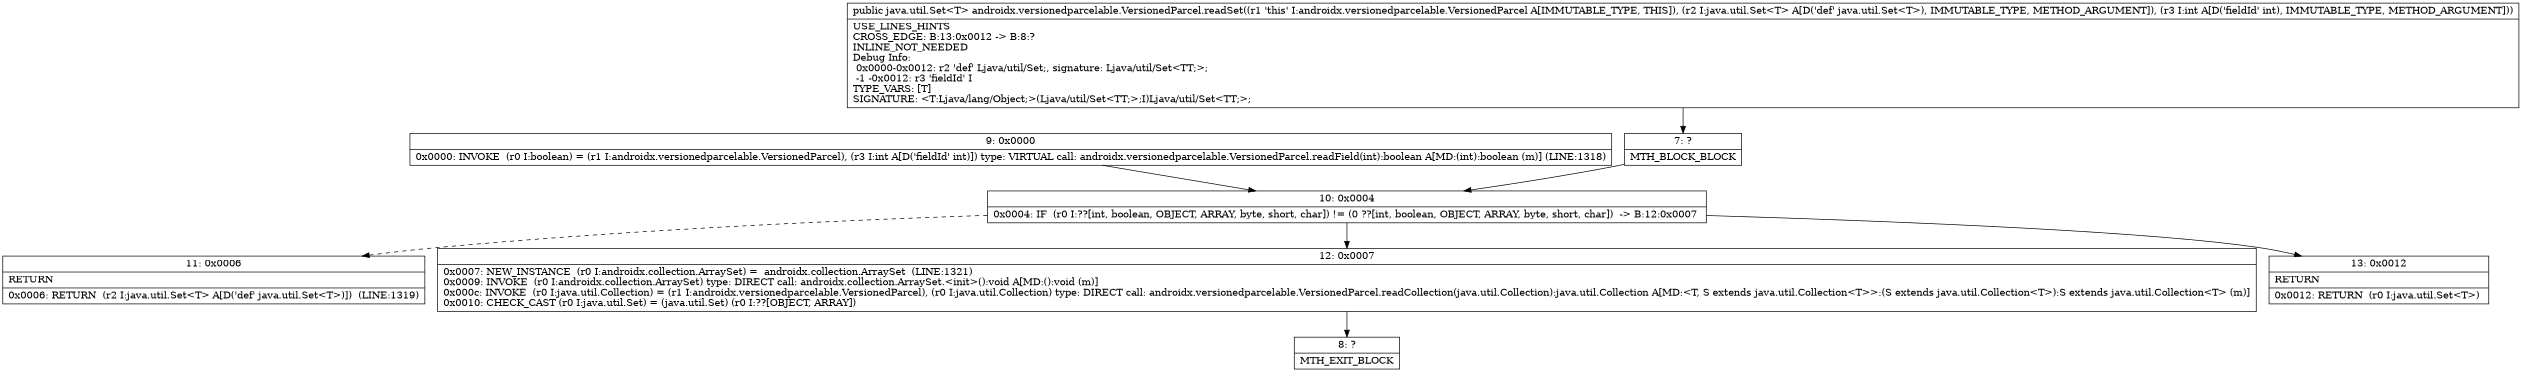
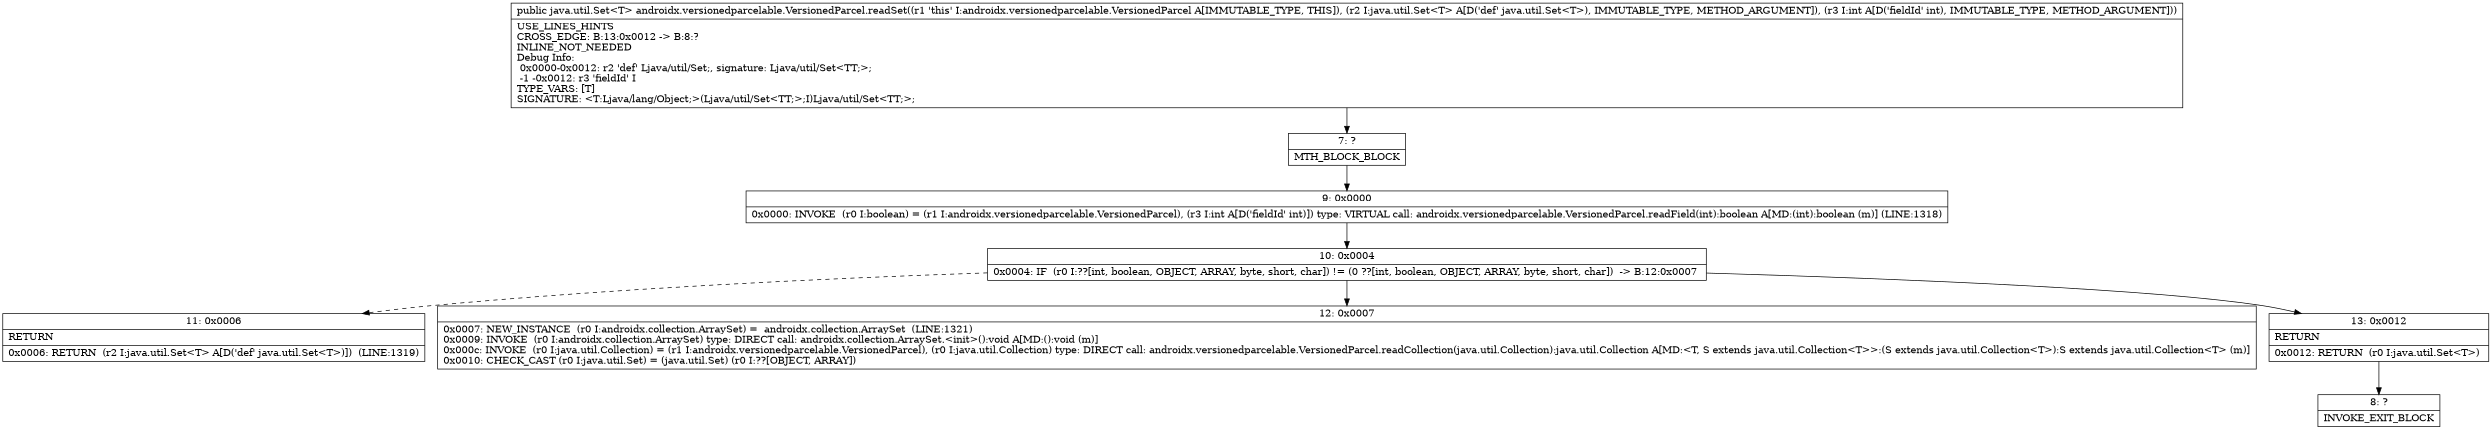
edge "7: ?" -> "10: 0x0004": now "7: ?" -> "9: 0x0000"
edge "12: 0x0007" -> "8: ?": now "13: 0x0012" -> "8: ?"
node "8: ?": text "MTH_EXIT_BLOCK" -> "INVOKE_EXIT_BLOCK"
